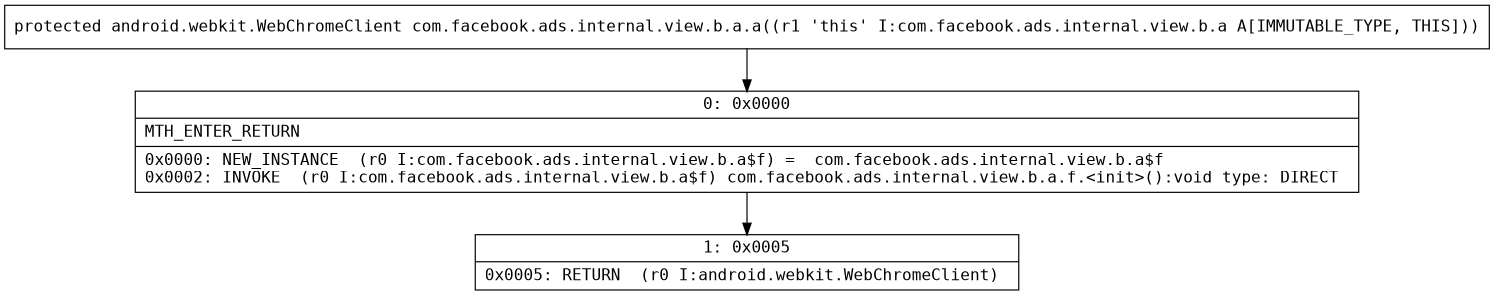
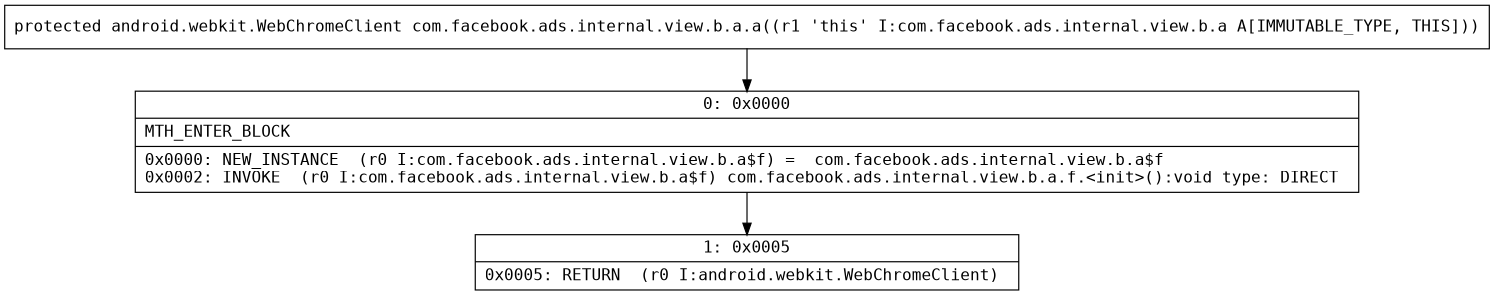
node "0: 0x0000": text "MTH_ENTER_RETURN" -> "MTH_ENTER_BLOCK"
